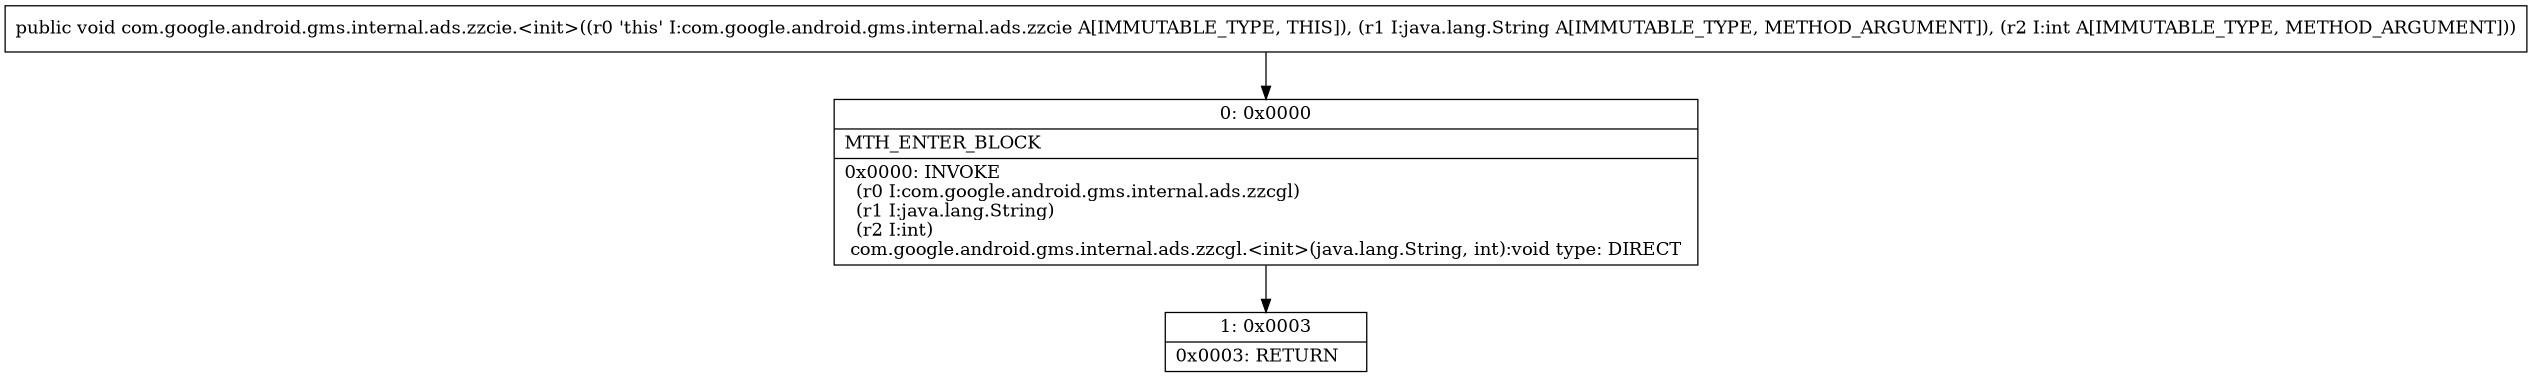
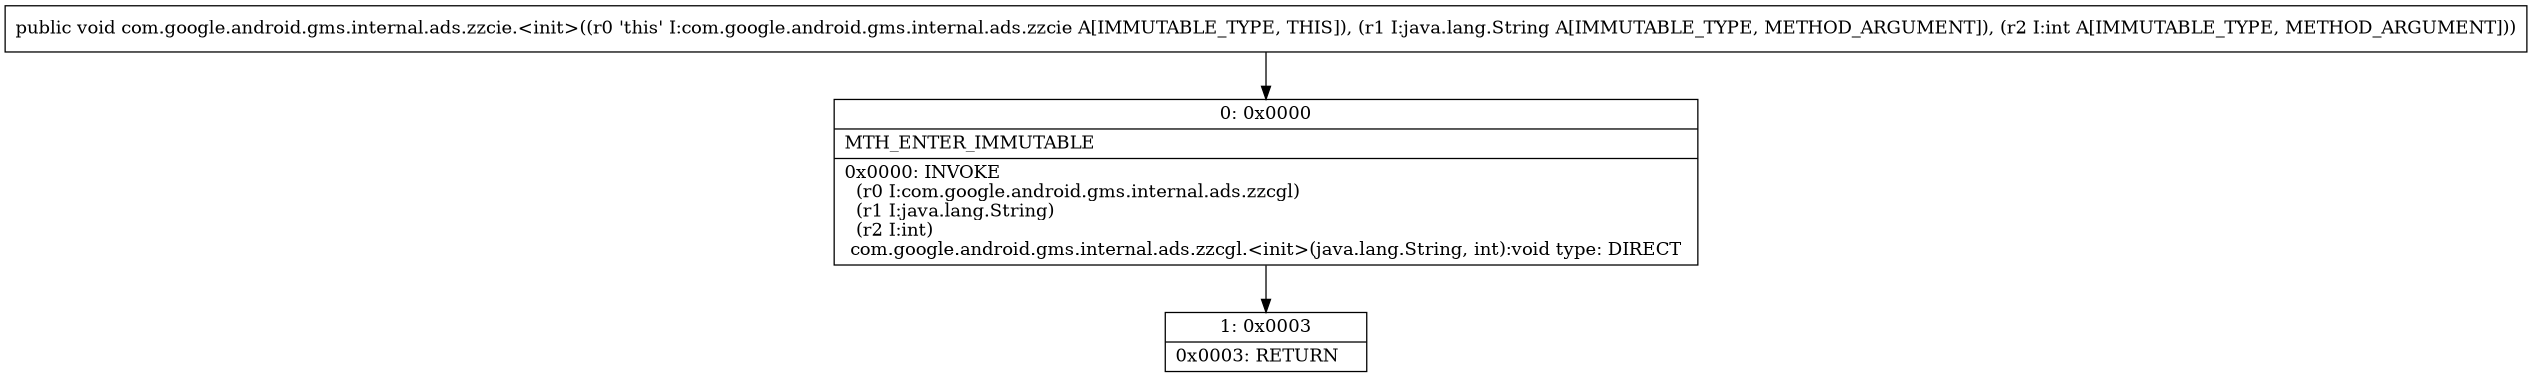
node "0: 0x0000": text "MTH_ENTER_BLOCK" -> "MTH_ENTER_IMMUTABLE"
